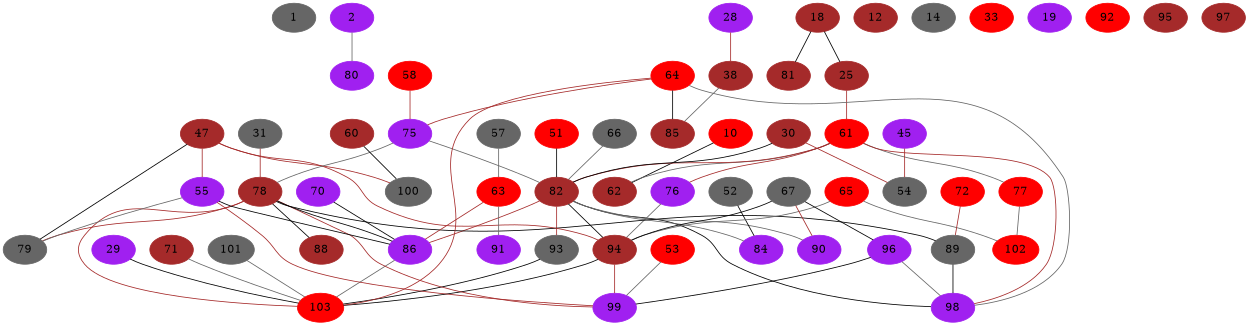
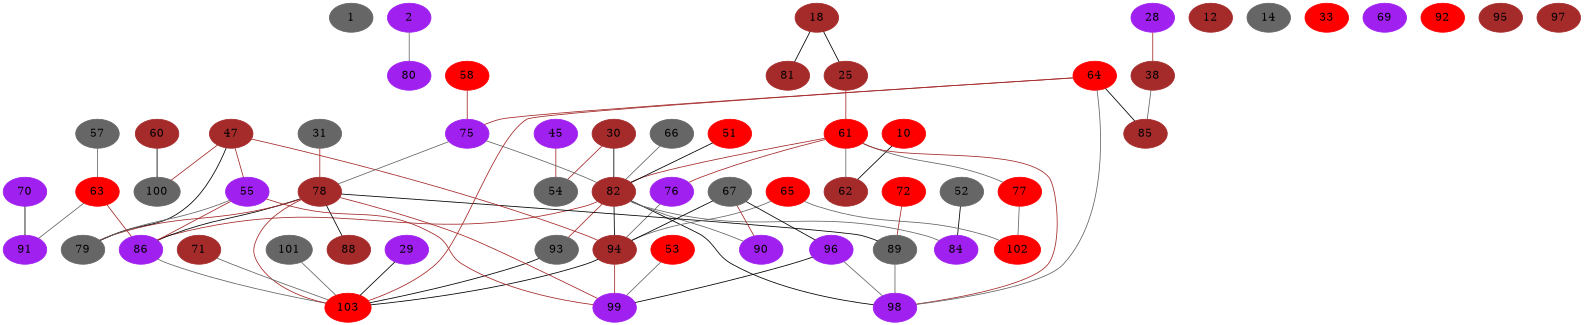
node "19": label "19" -> "69"
edge "70" -- "86": now "70" -- "91"
edge "55" -- "86": color black -> brown
edge "89" -- "98": color black -> gray40
